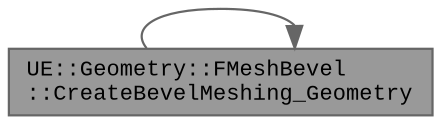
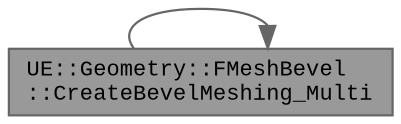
node "UE::Geometry::FMeshBevel ::CreateBevelMeshing_Geometry": label "UE::Geometry::FMeshBevel ::CreateBevelMeshing_Geometry" -> "UE::Geometry::FMeshBevel ::CreateBevelMeshing_Multi"
